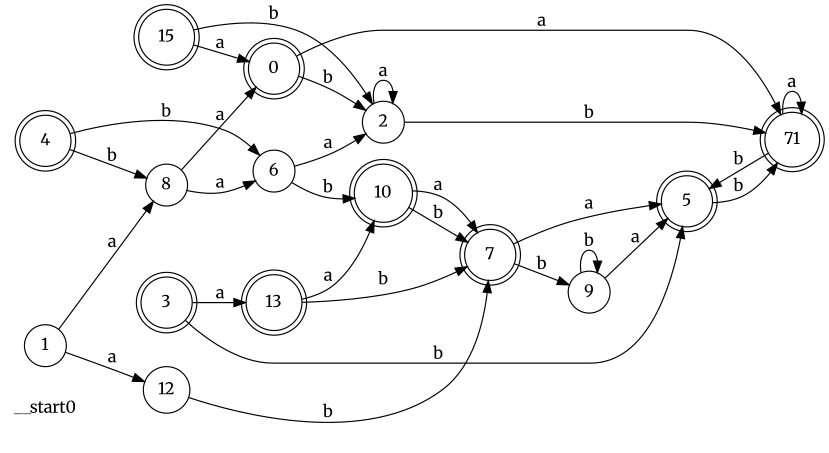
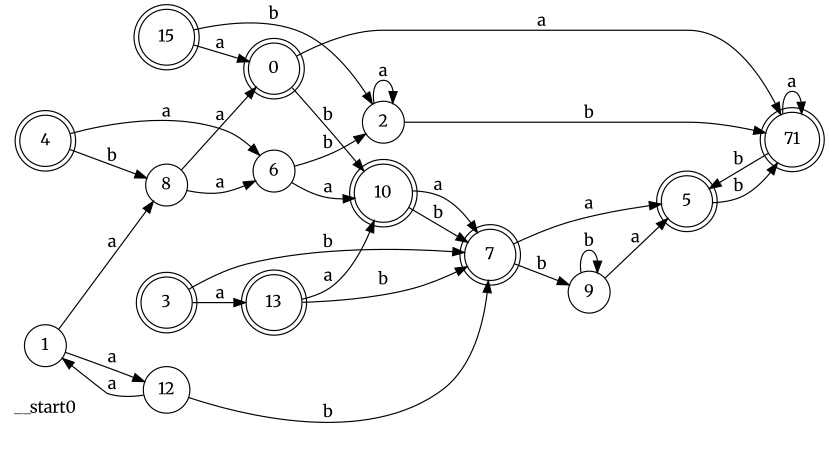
edge "0" -> "2": now "0" -> "10"
edge "4" -> "6": label "b" -> "a"
edge "6" -> "2": label "a" -> "b"
edge "6" -> "10": label "b" -> "a"
edge "3" -> "5": now "3" -> "7"
edge "12" -> "1": added, label "a"
